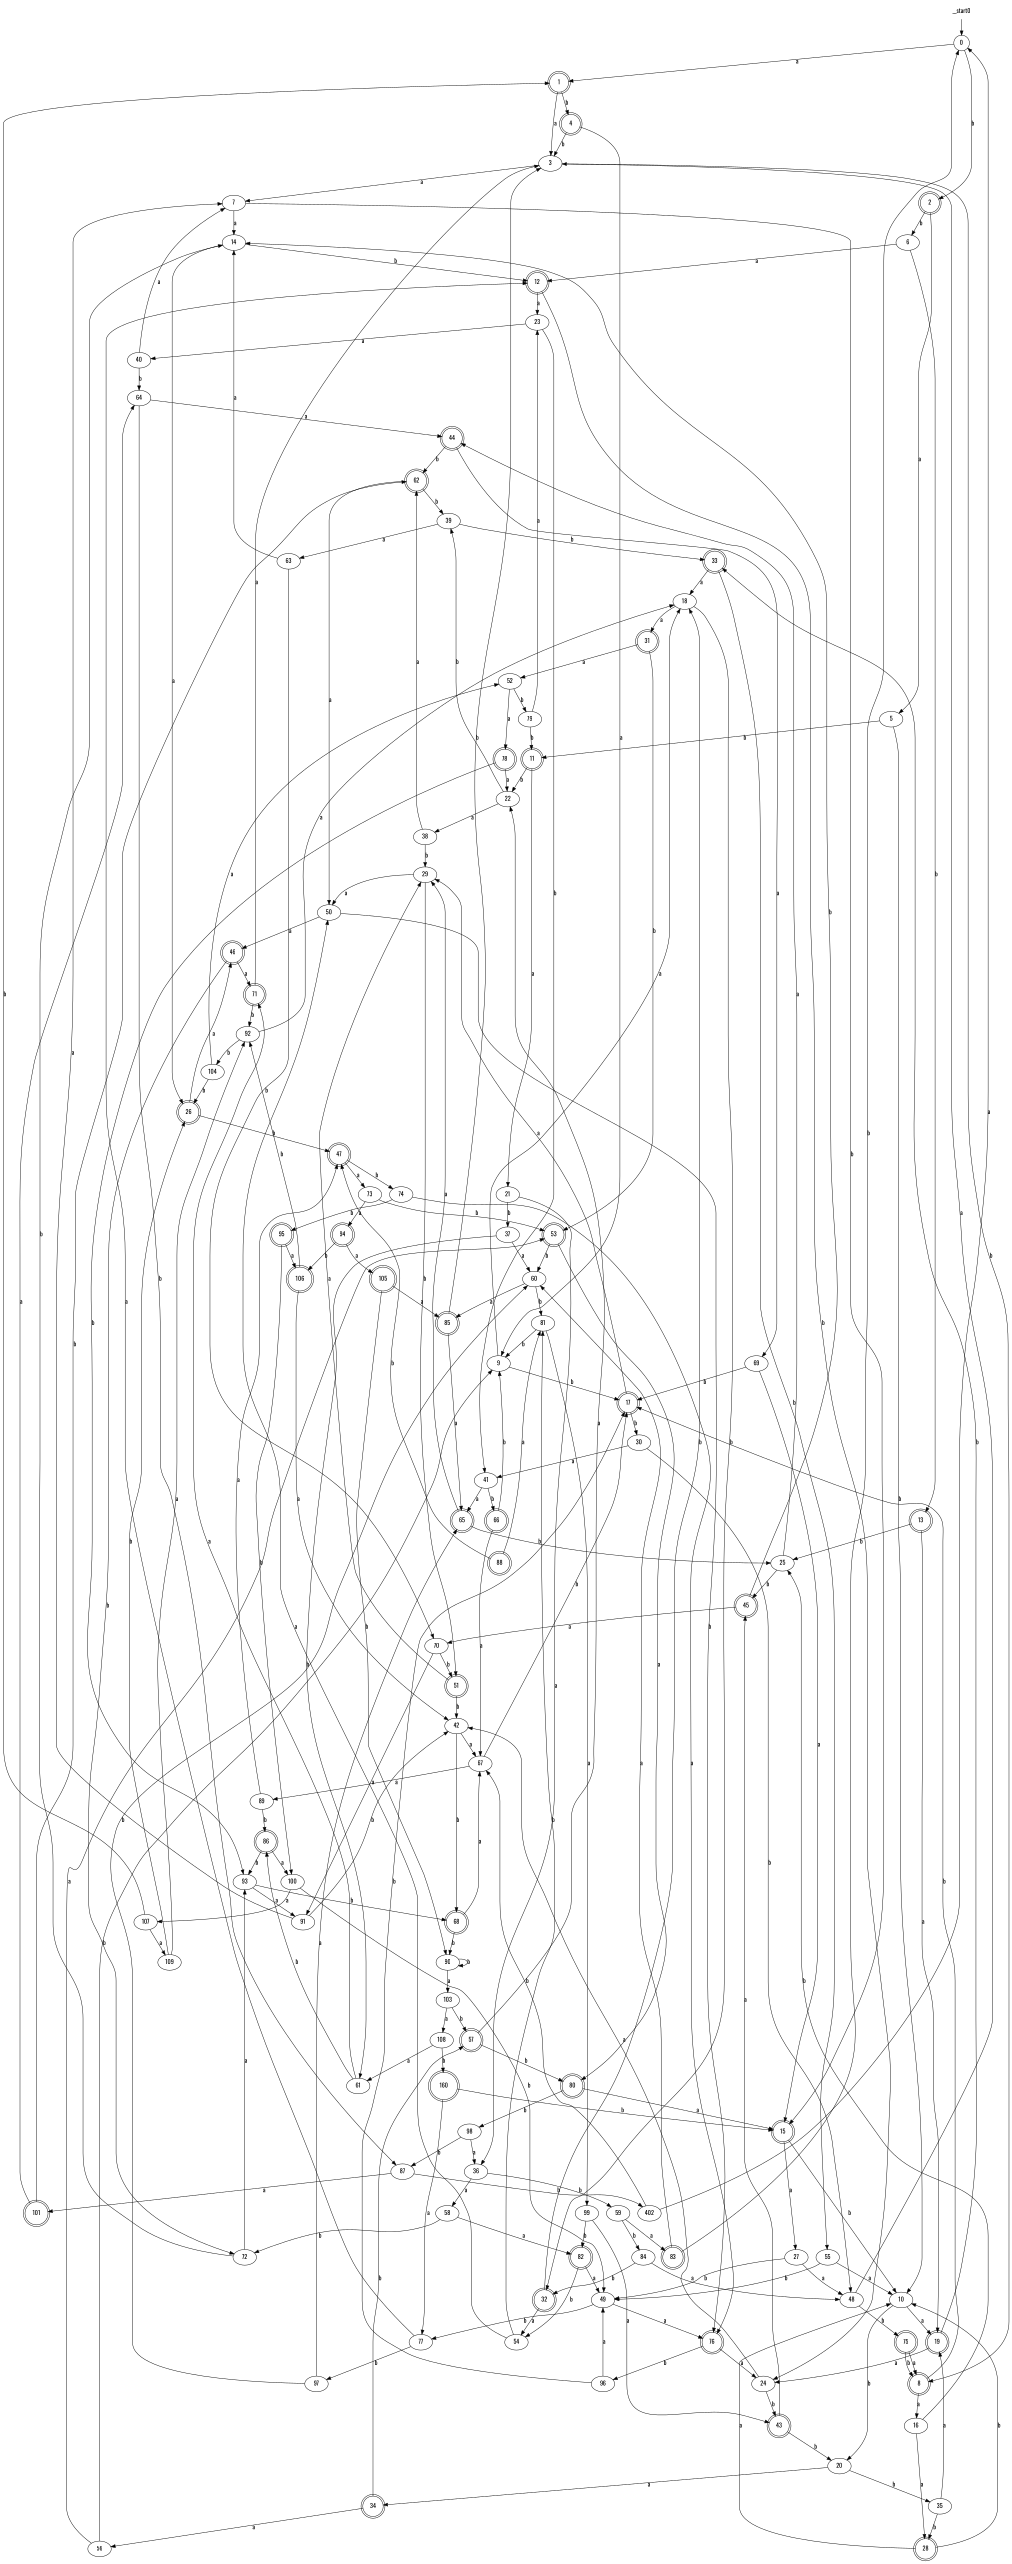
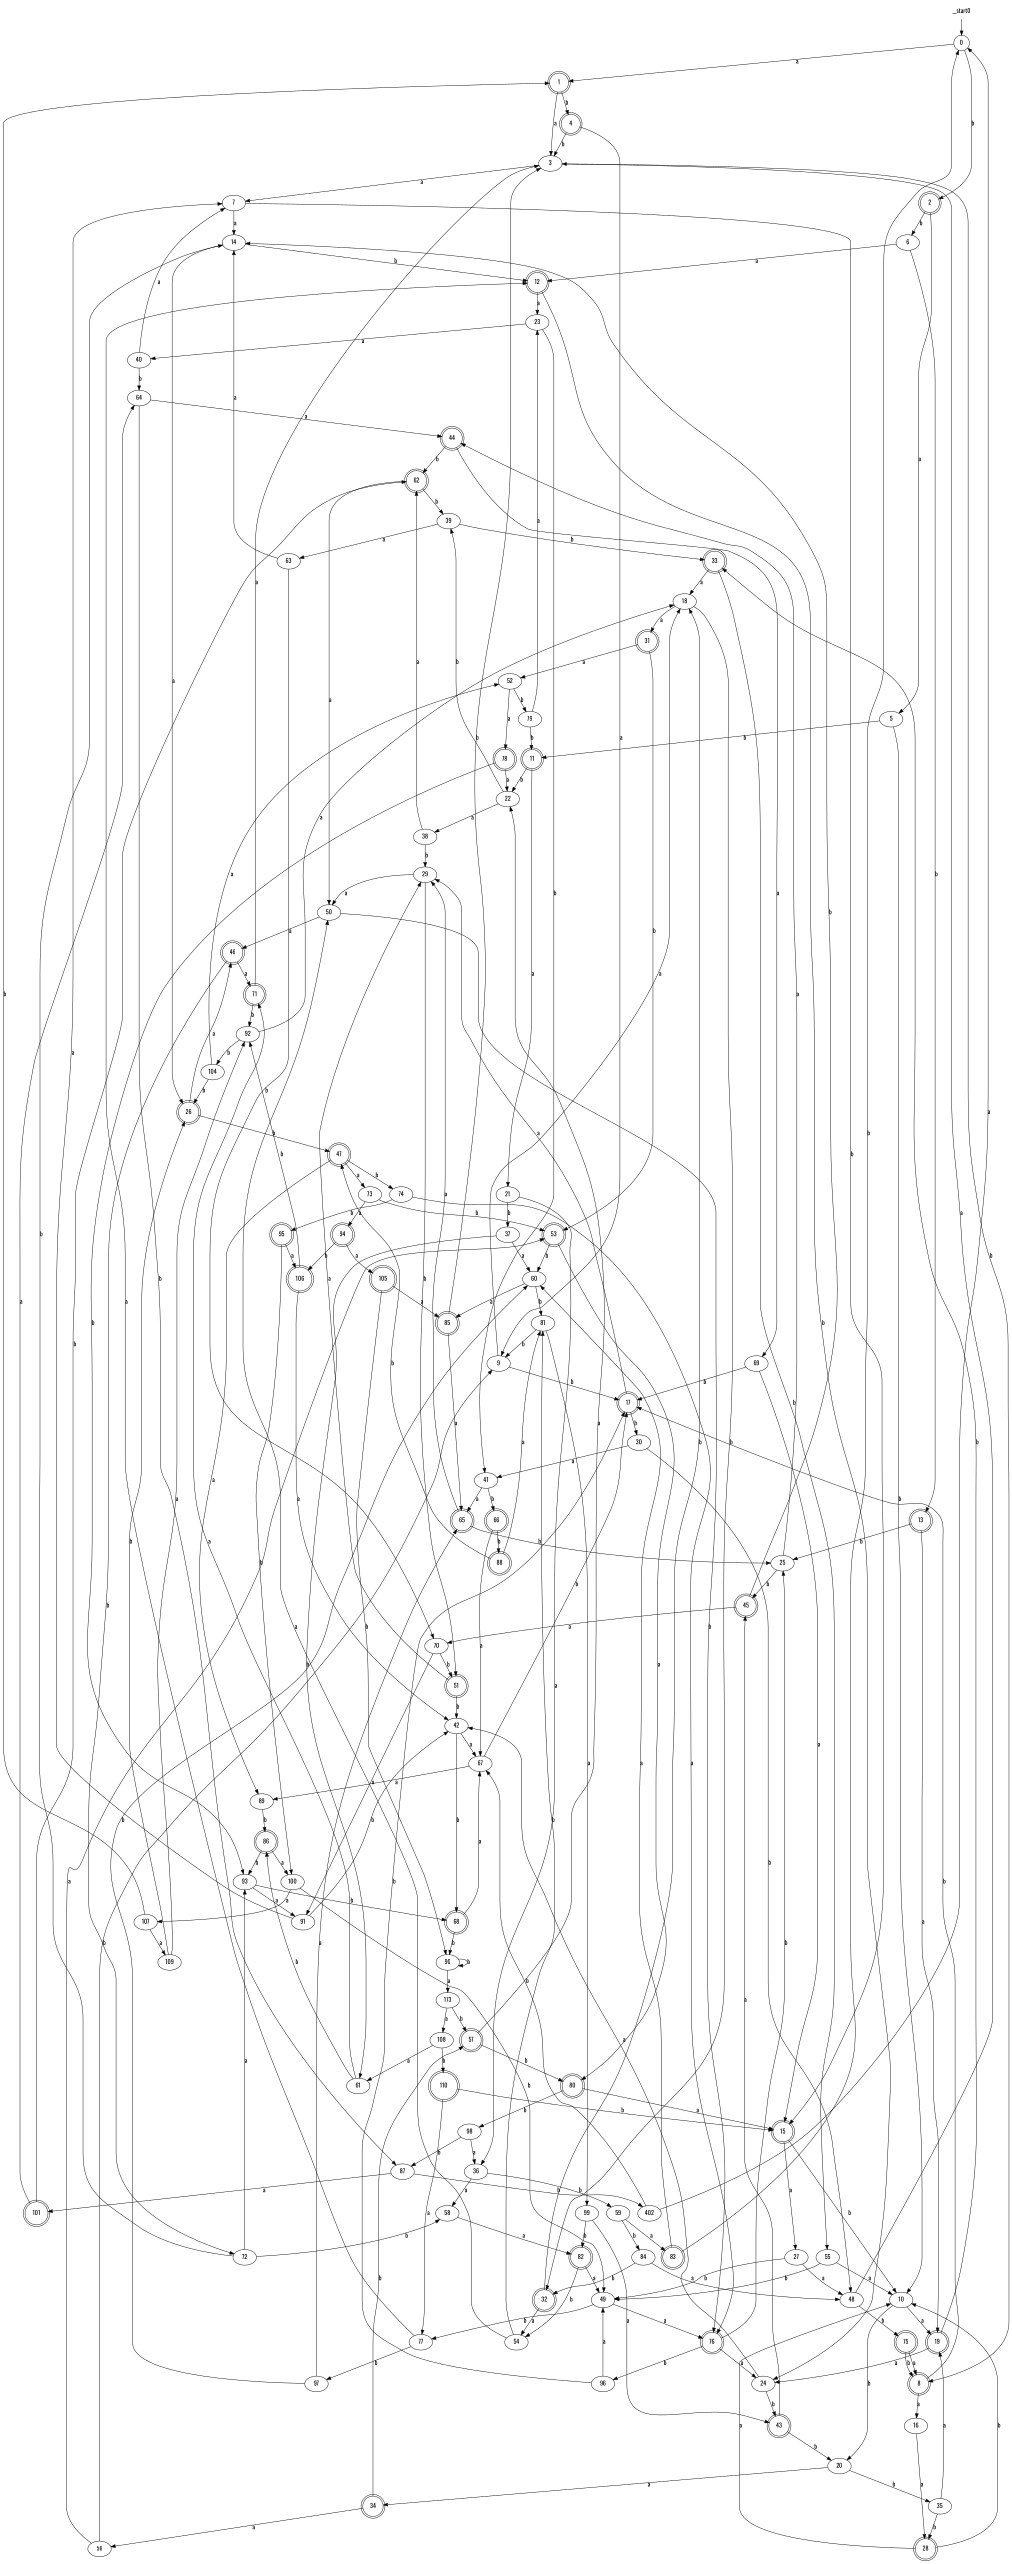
edge "66" -> "9": now "66" -> "88"
edge "89" -> "47": reversed
node "103": label "103" -> "173"
edge "16" -> "25": now "76" -> "25"
node "160": label "160" -> "110"
edge "58" -> "72": reversed
